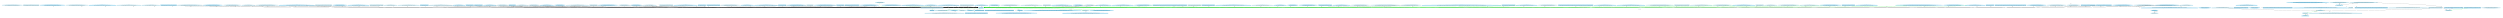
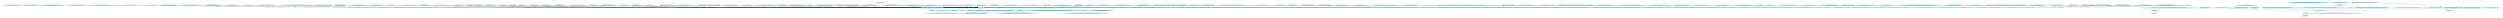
node "srcIP: 128.55.12.55 dstIP: 12.182.41.250 type: None": added
